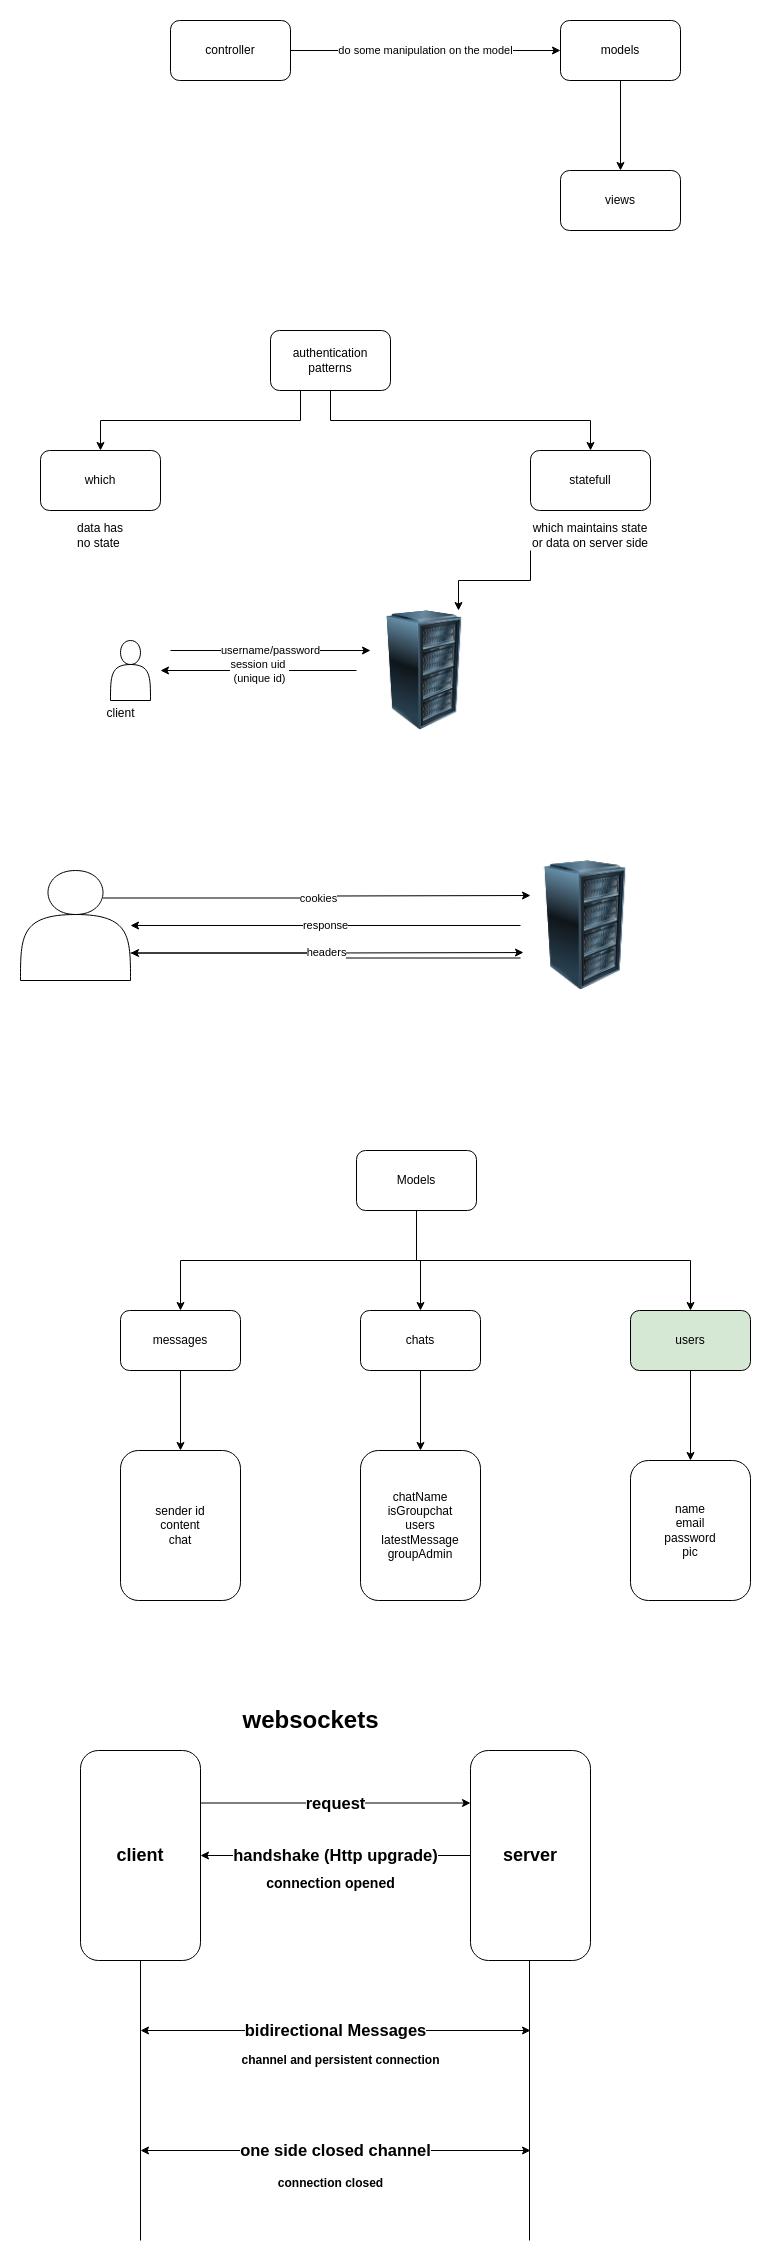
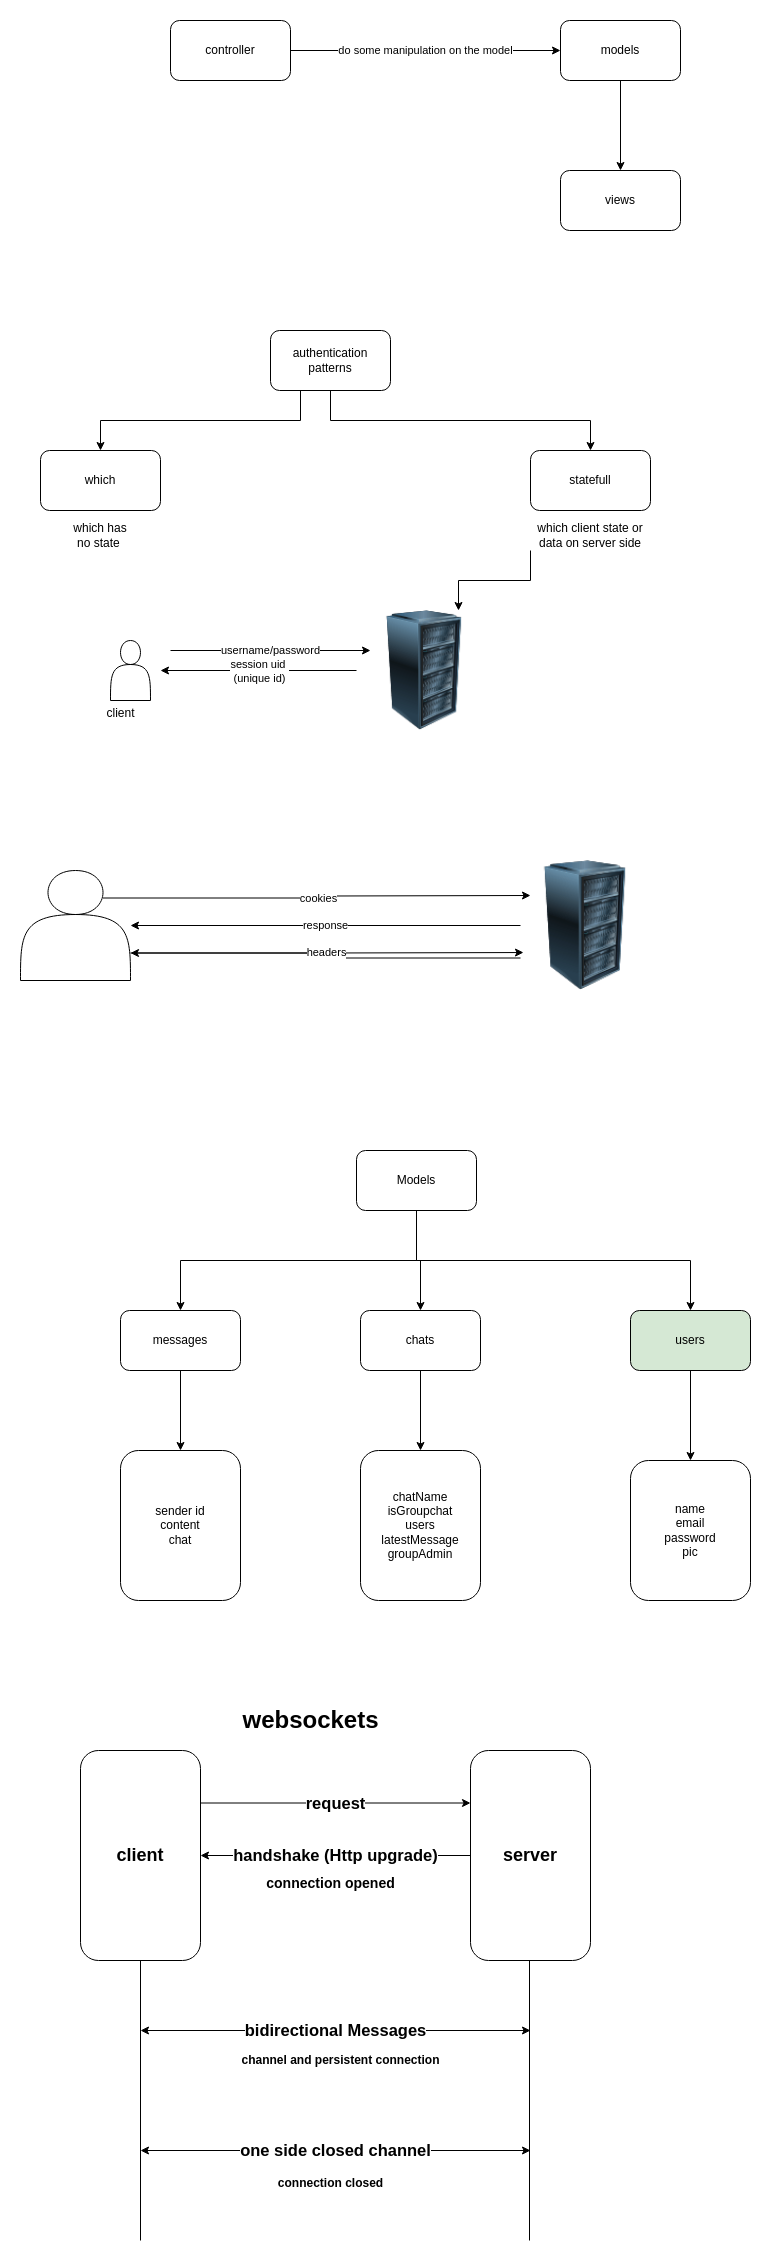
node "data has no state": label "data has no state" -> "which has no state"
node "which maintains state or data on server side": label "which maintains state or data on server side" -> "which client state or data on server side"
